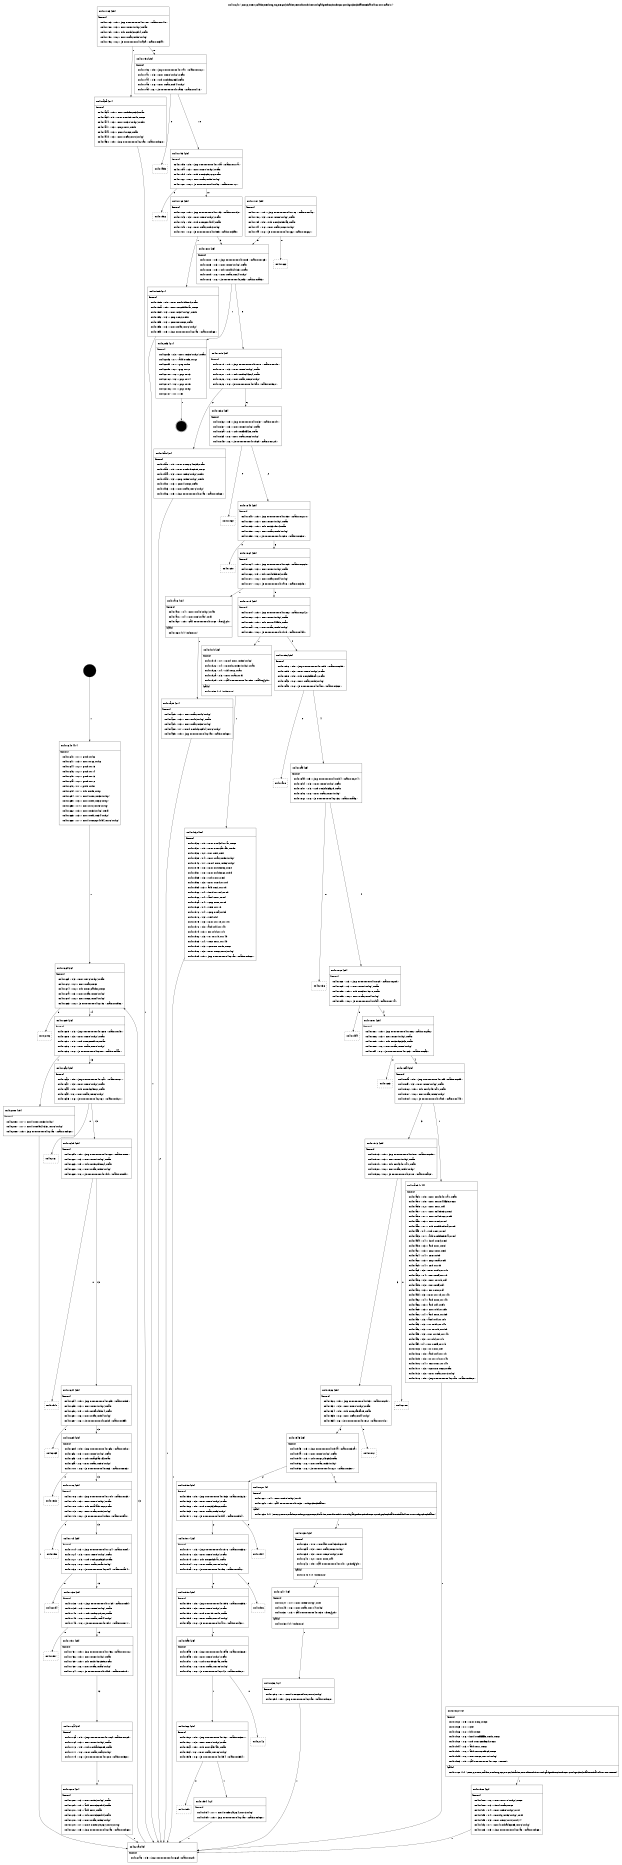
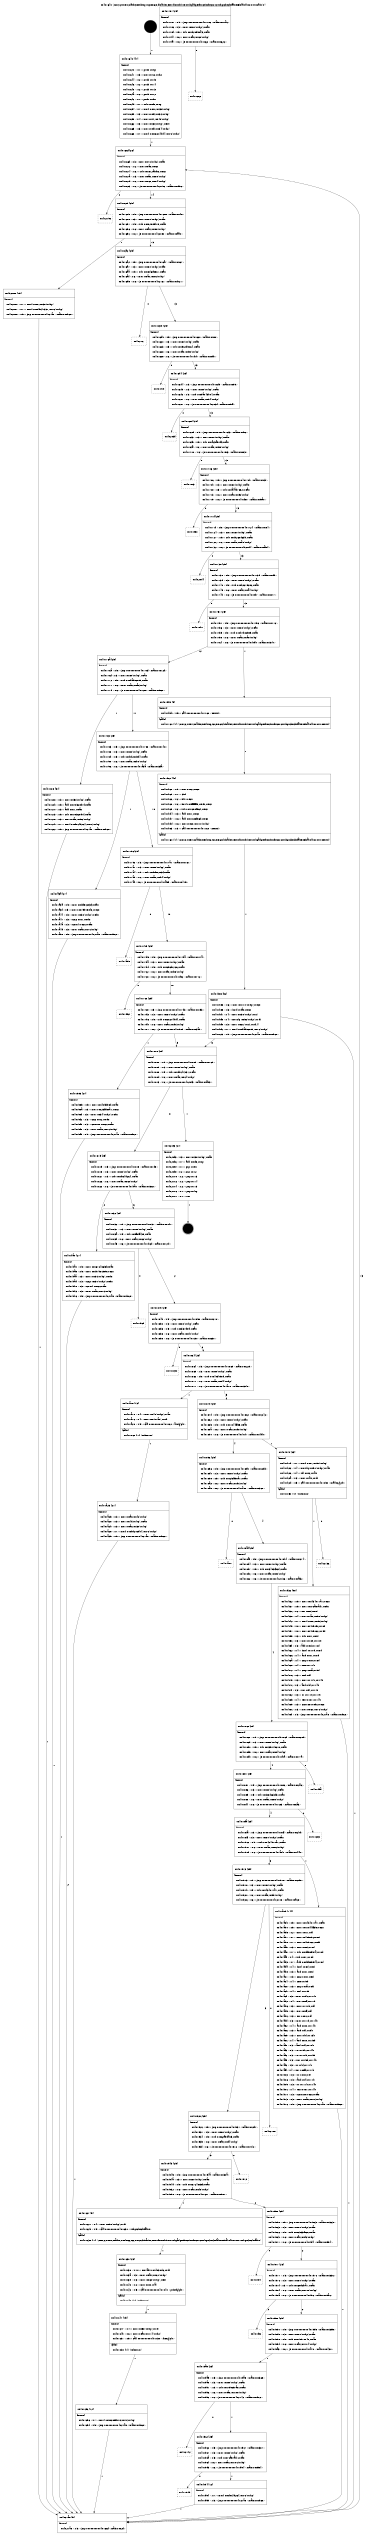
edge "0x4017e7 [25]" -> "0x401800 [25]": now "0x401be8 [32]" -> "0x401800 [25]"
edge "0x40176a [25]" -> "0x401783 [25]": added, label "11"
node "0x401bbb [5]": added
edge "0x4018af [25]" -> "0x402136": now "0x401b1b [23]" -> "0x402136"
